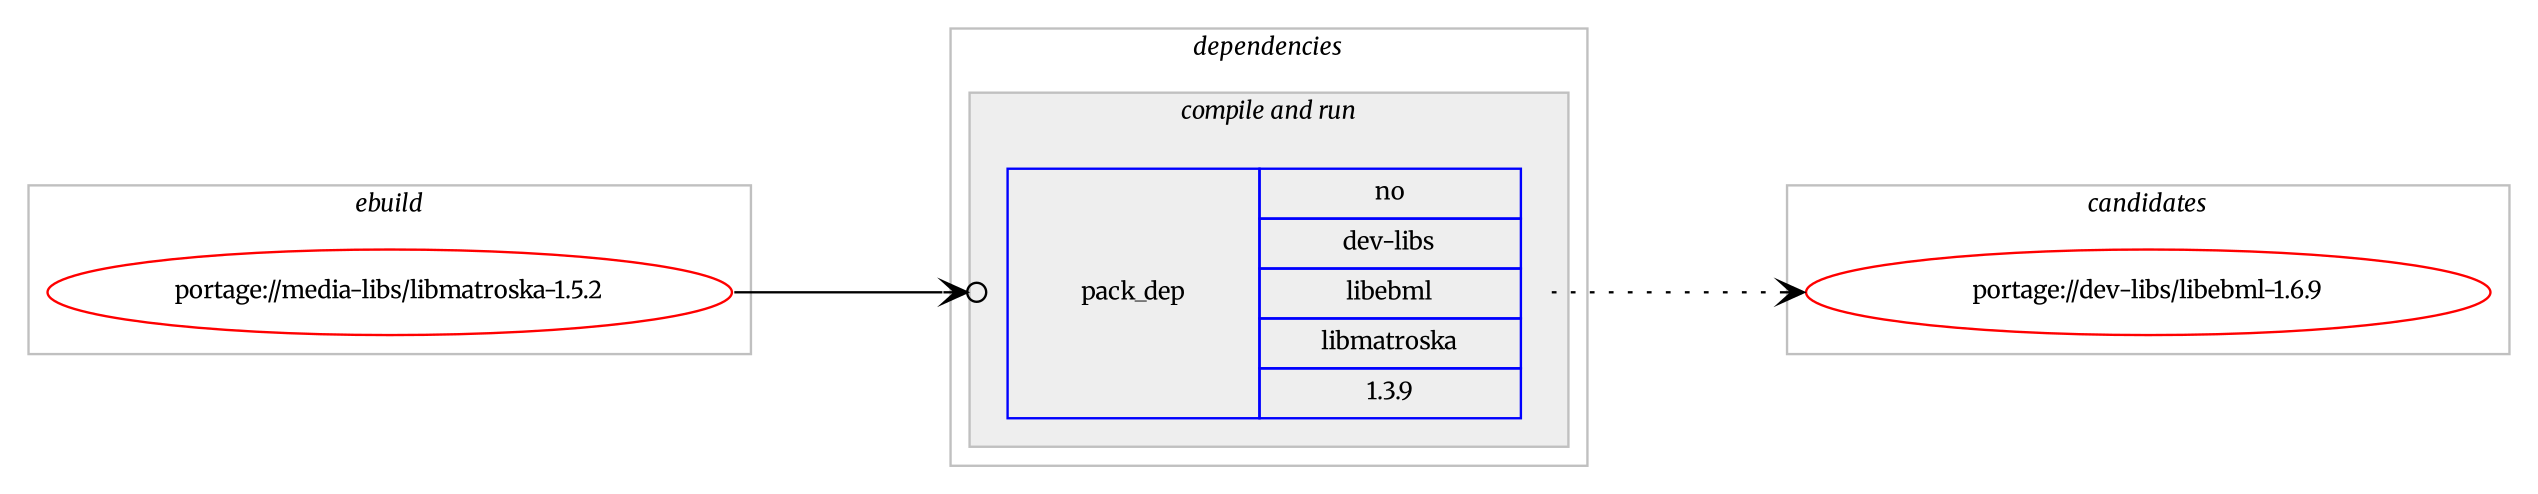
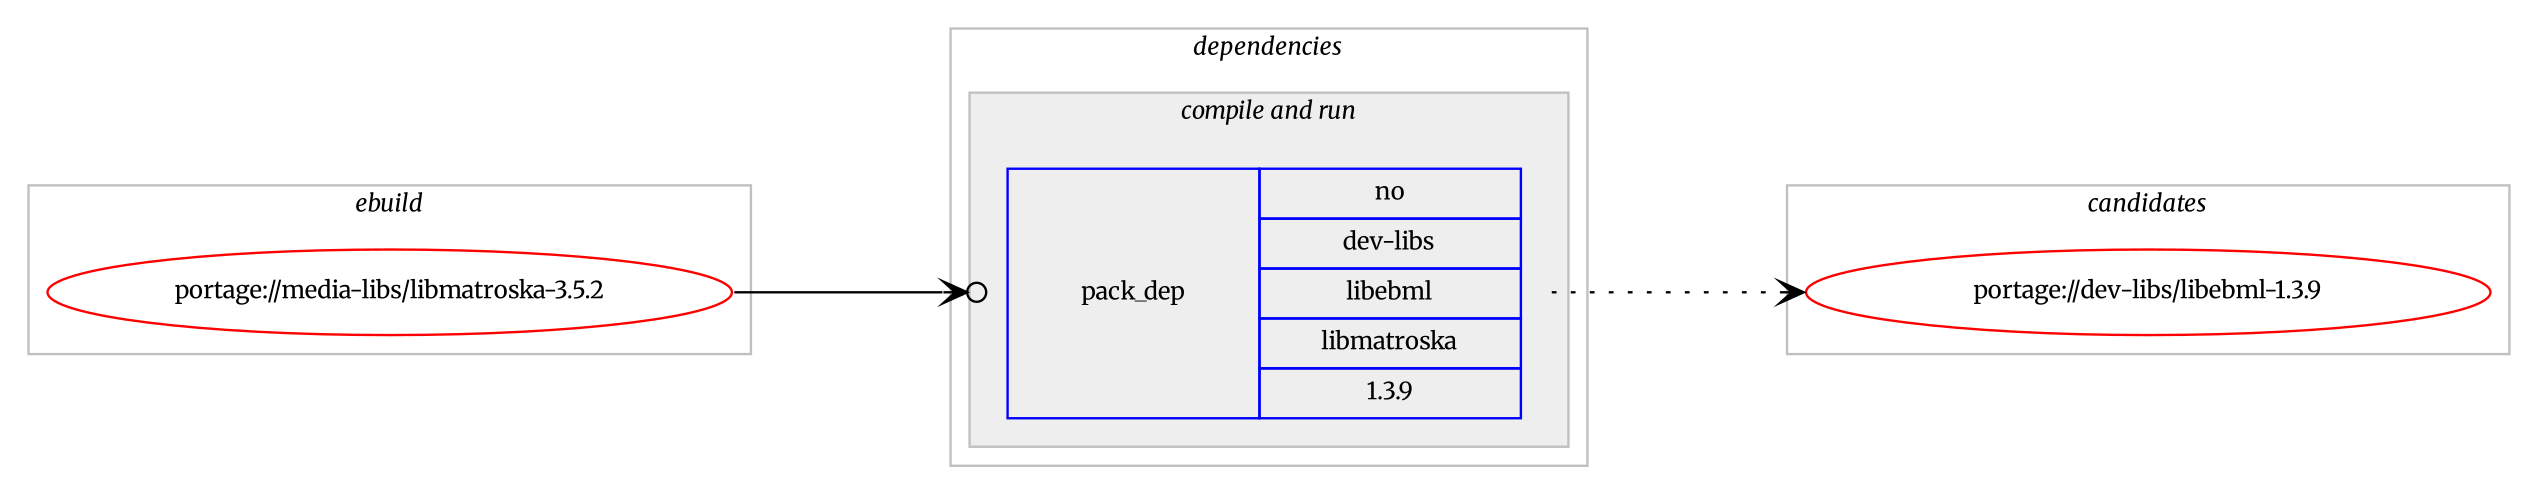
node "portage://media-libs/libmatroska-1.5.2": label "portage://media-libs/libmatroska-1.5.2" -> "portage://media-libs/libmatroska-3.5.2"
node "portage://dev-libs/libebml-1.6.9": label "portage://dev-libs/libebml-1.6.9" -> "portage://dev-libs/libebml-1.3.9"
